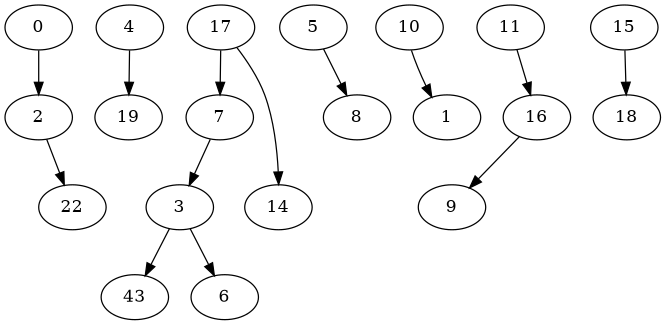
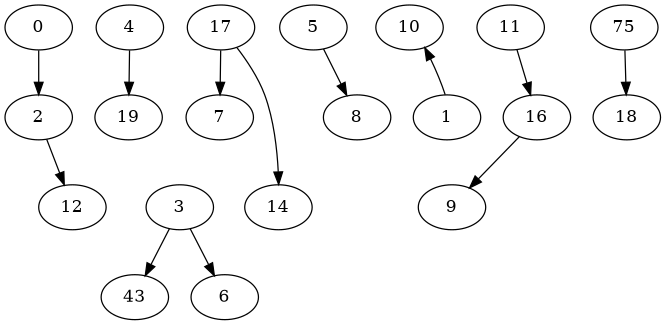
node "15": label "15" -> "75"
edge "10" -> "1": reversed
edge "7" -> "3": removed
node "22": label "22" -> "12"
